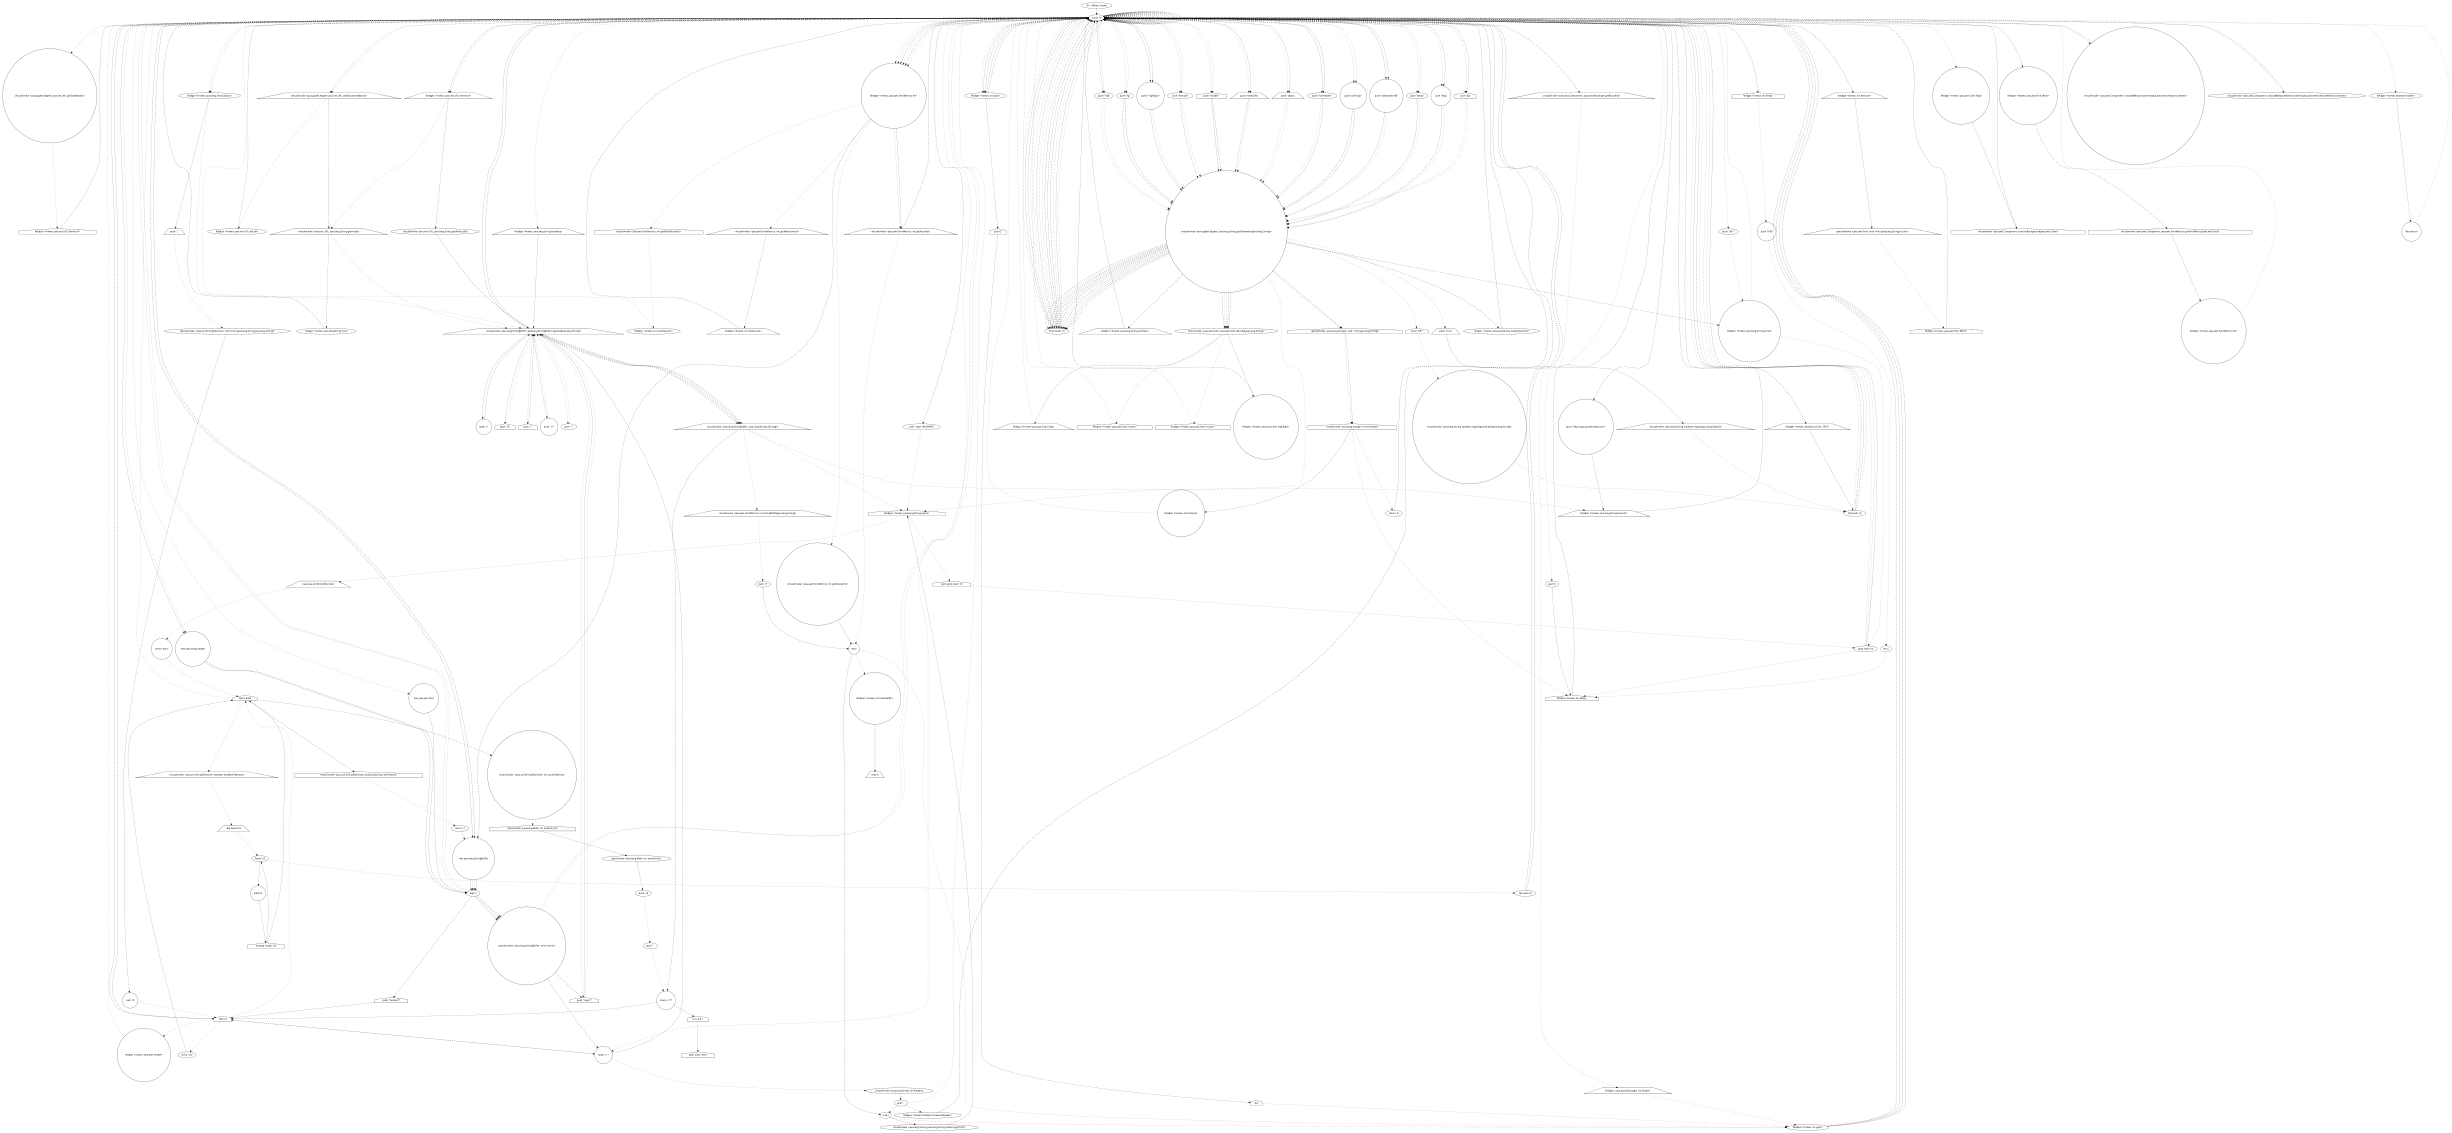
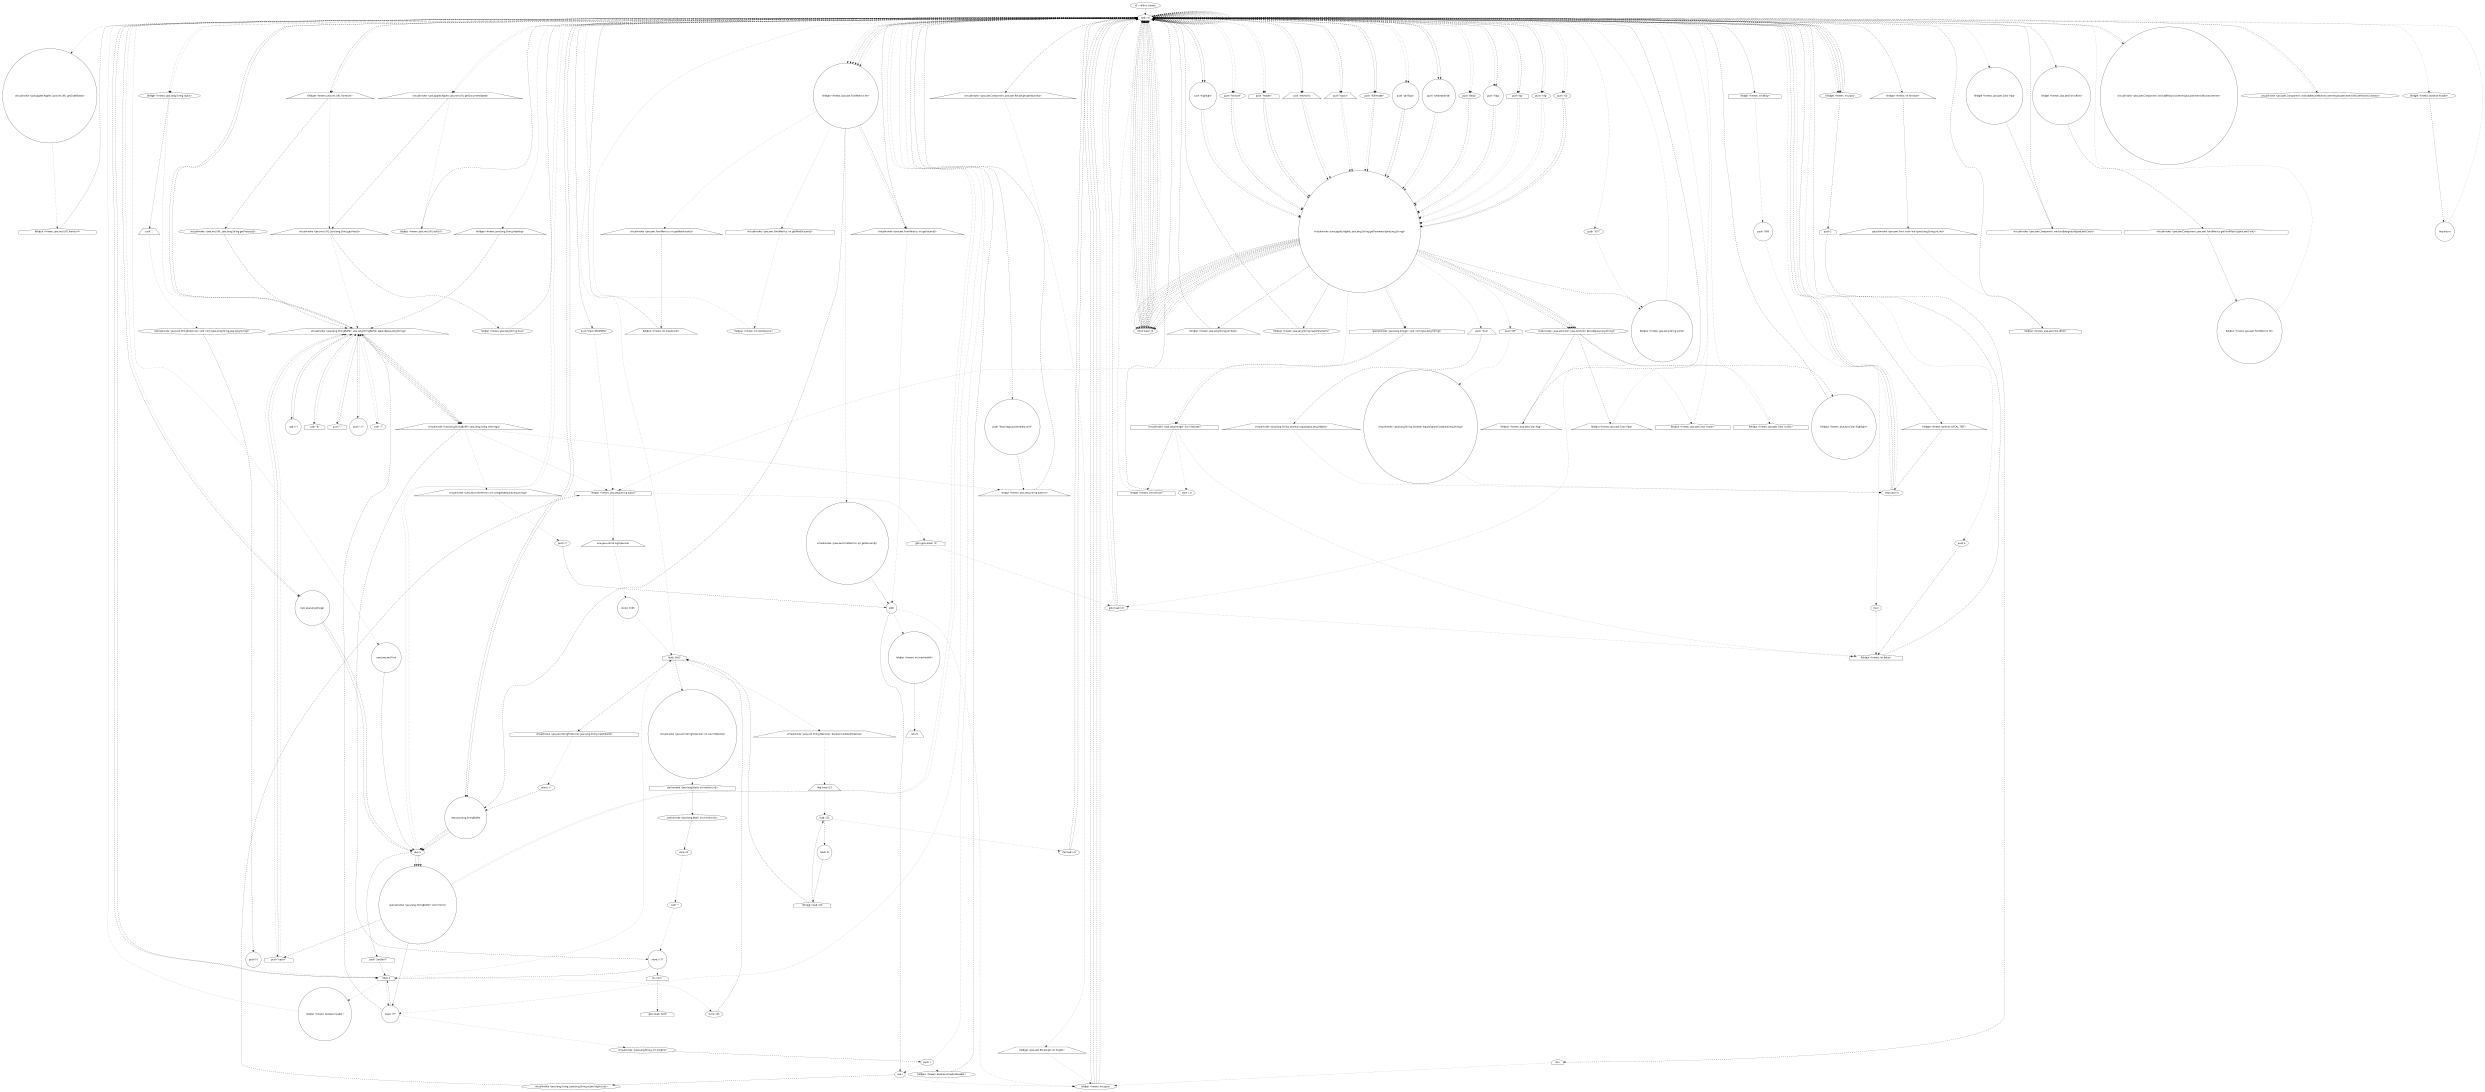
node "fieldput <hnews: java.awt.Color hbg>": added
node "fieldput <hnews: int fontsize>": shape circle -> house
